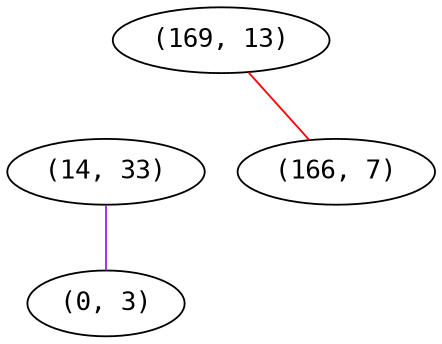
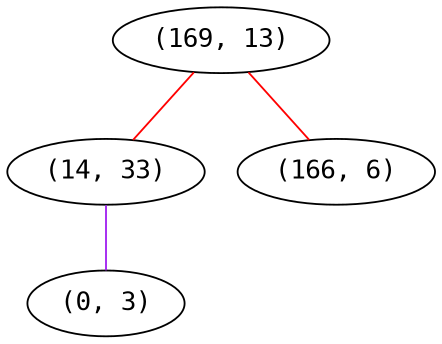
edge "(169, 13)" -- "(14, 33)": added
node "(166, 7)": label "(166, 7)" -> "(166, 6)"
